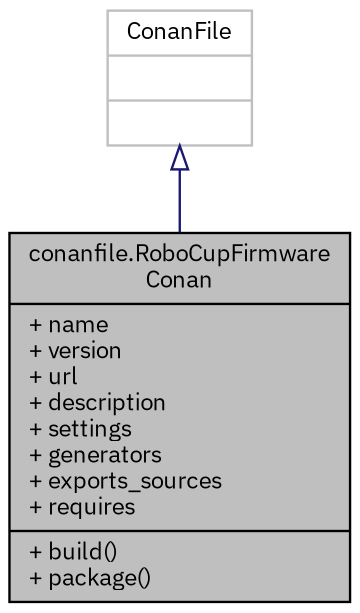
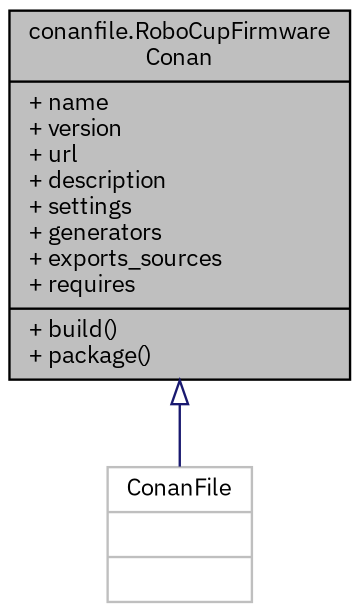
edge "conanfile.RoboCupFirmware" -> "ConanFile": reversed
